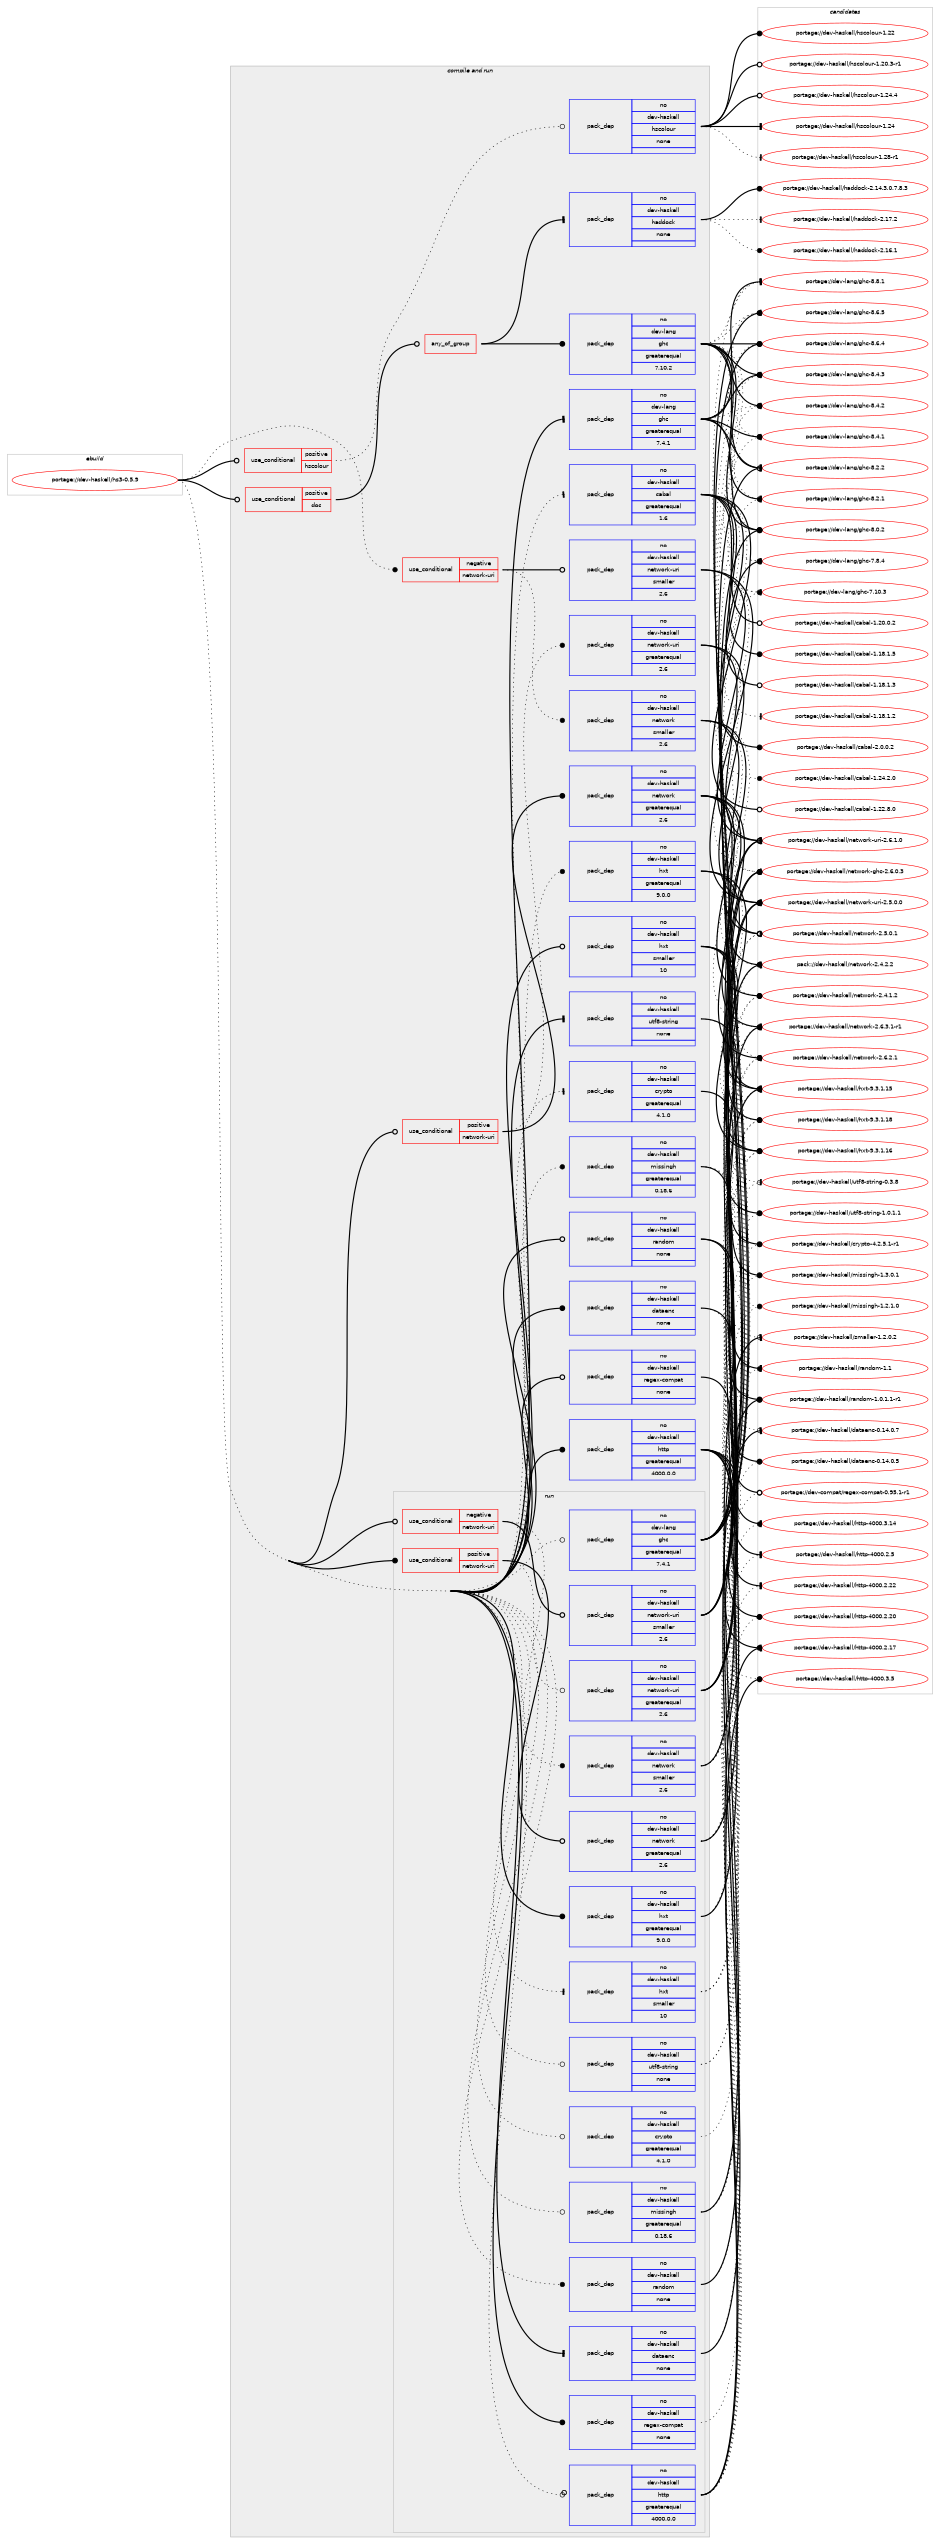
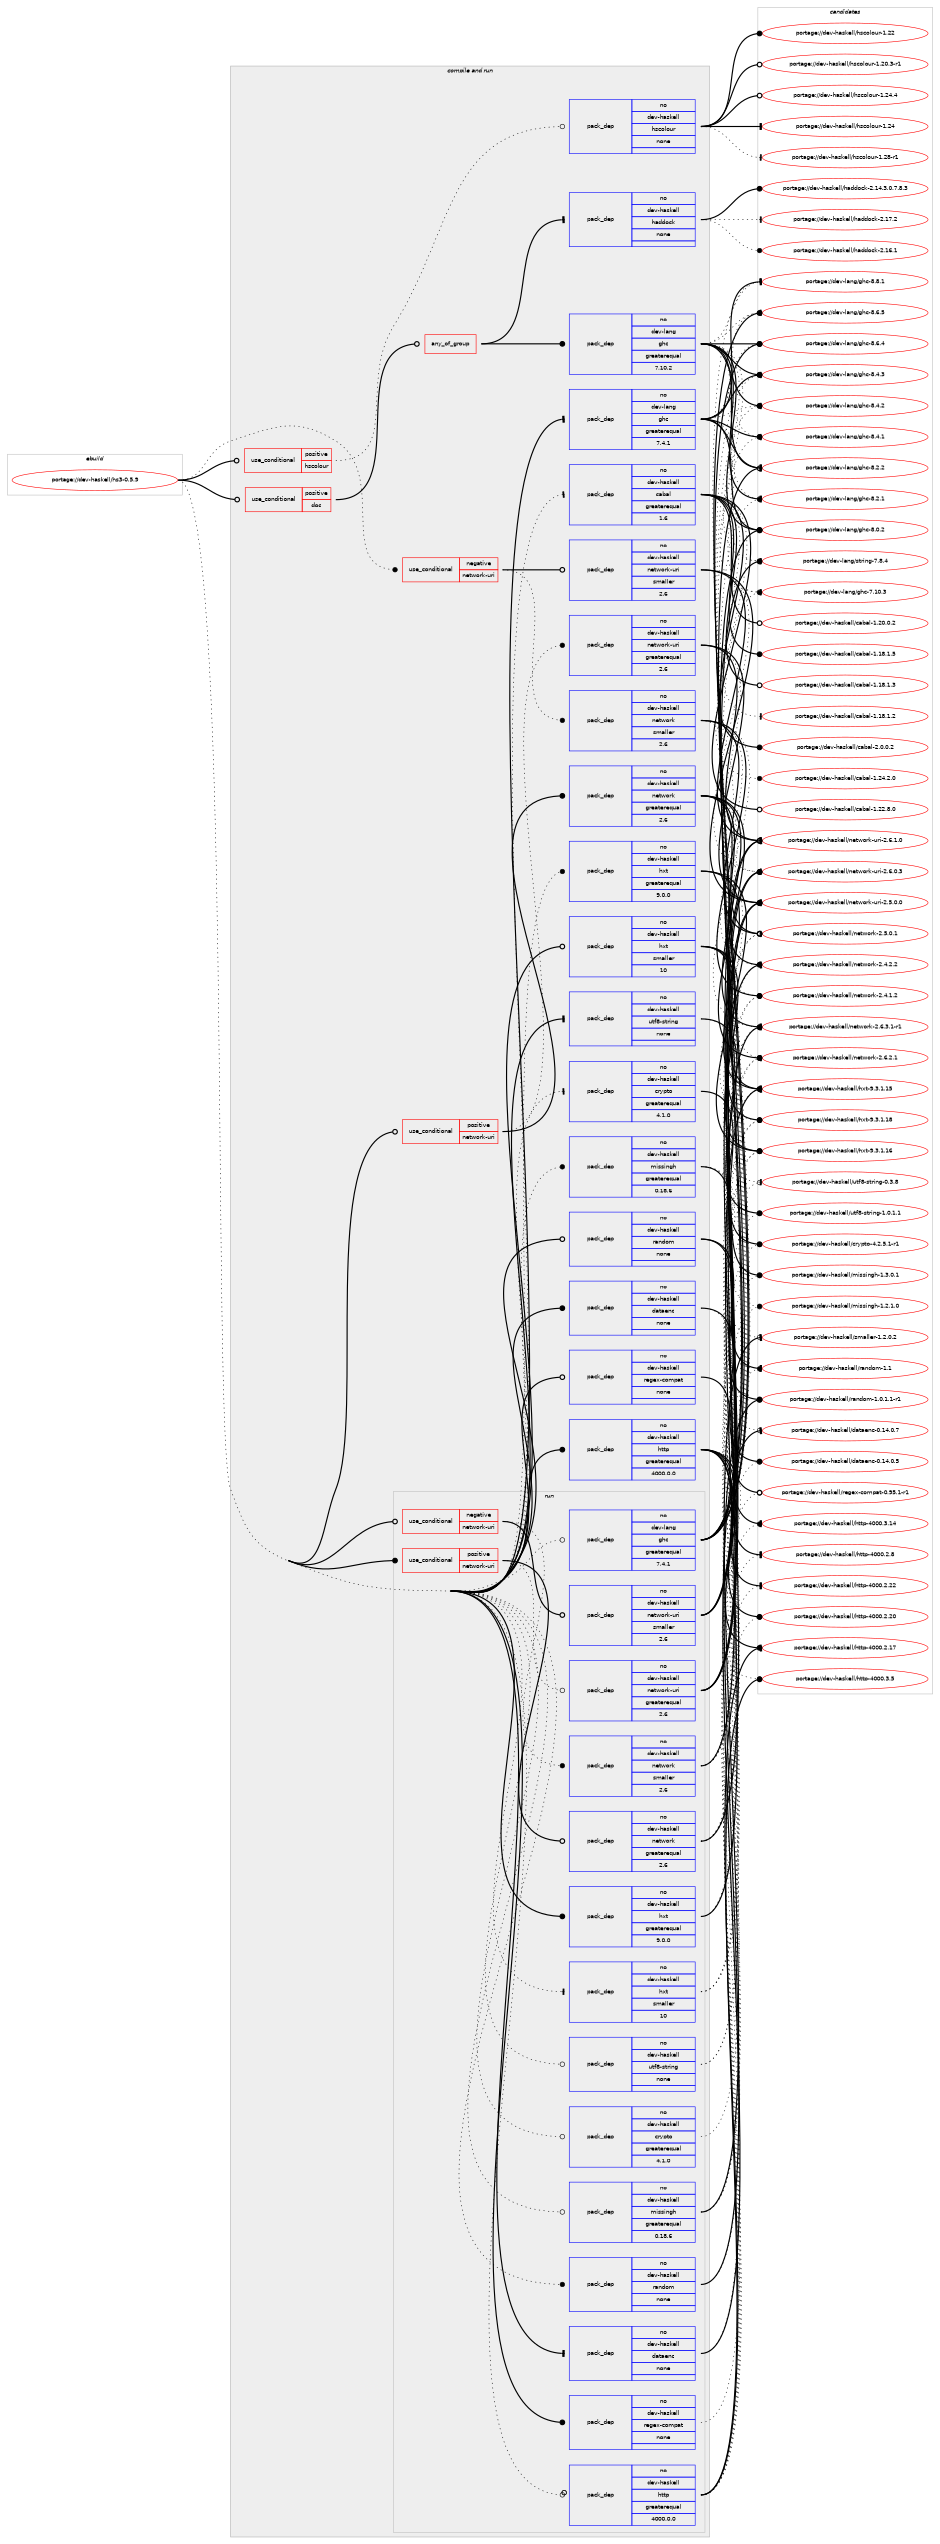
node "portage://dev-lang/ghc-7.8.4": label "portage://dev-lang/ghc-7.8.4" -> "portage://dev-lang/string-7.8.4"
node "portage://dev-haskell/network-ghc-2.6.0.3": label "portage://dev-haskell/network-ghc-2.6.0.3" -> "portage://dev-haskell/network-uri-2.6.0.3"
node "pack://dev-haskell/network-2.4.2.2": label "pack://dev-haskell/network-2.4.2.2" -> "portage://dev-haskell/network-2.4.2.2"
node "portage://dev-compat/regex-compat-0.95.1-r1": label "portage://dev-compat/regex-compat-0.95.1-r1" -> "portage://dev-haskell/regex-compat-0.95.1-r1"
node "portage://dev-haskell/http-4000.2.5": label "portage://dev-haskell/http-4000.2.5" -> "portage://dev-haskell/http-4000.2.8"
